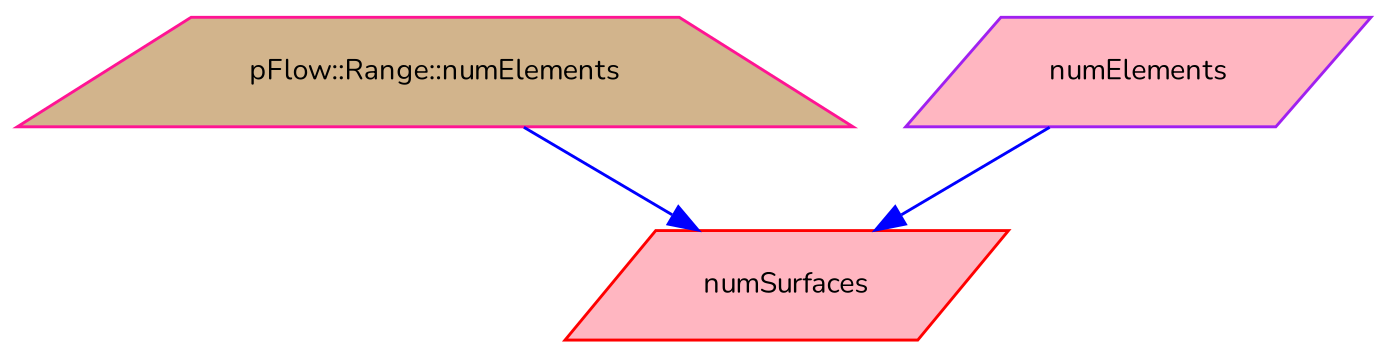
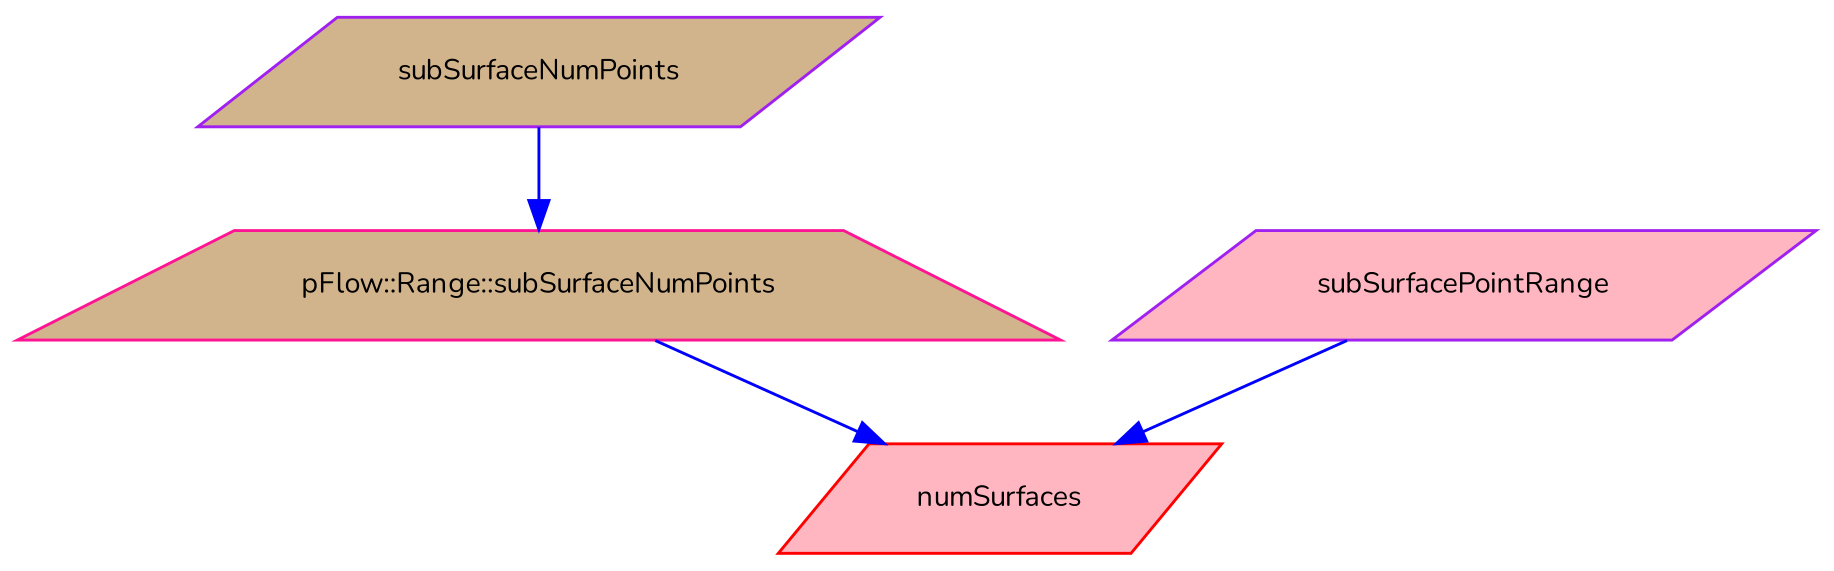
node "pFlow::Range::numElements": label "pFlow::Range::numElements" -> "pFlow::Range::subSurfaceNumPoints"
node "subSurfaceNumPoints": added
node "numElements": label "numElements" -> "subSurfacePointRange"
